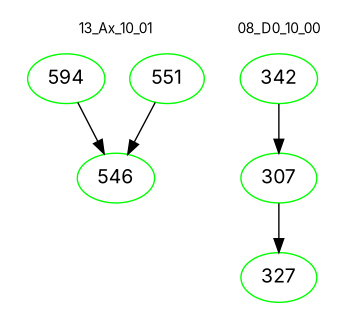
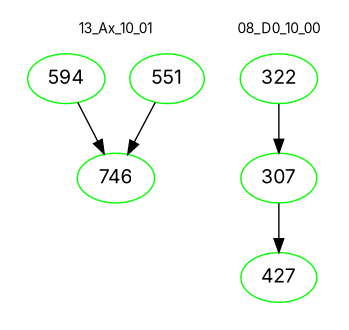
node "342": label "342" -> "322"
node "546": label "546" -> "746"
node "327": label "327" -> "427"
